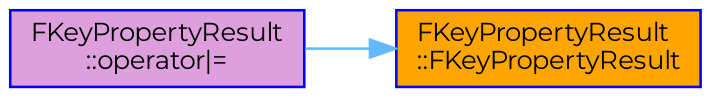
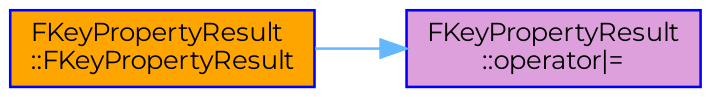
edge "FKeyPropertyResult ::operator|=" -> "FKeyPropertyResult ::FKeyPropertyResult": reversed
